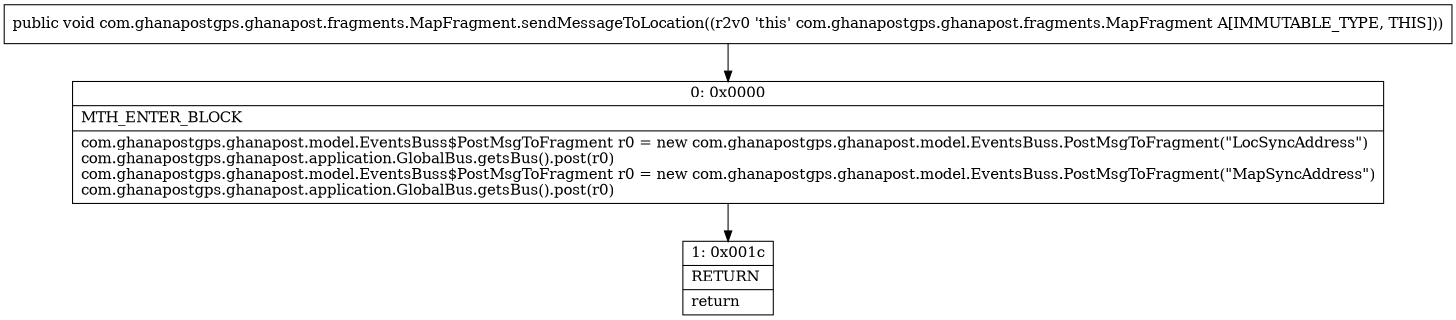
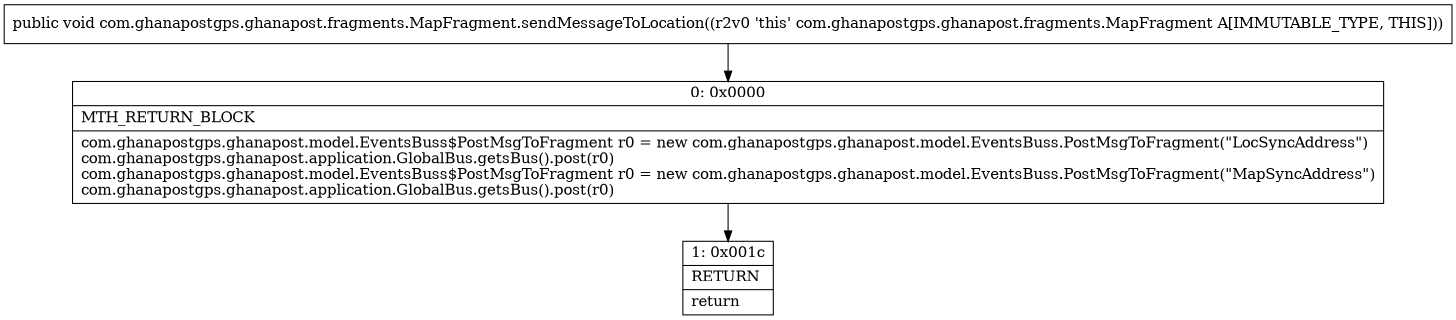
node "0: 0x0000": text "MTH_ENTER_BLOCK" -> "MTH_RETURN_BLOCK"
